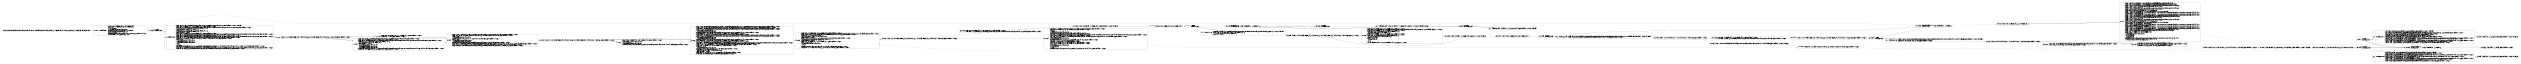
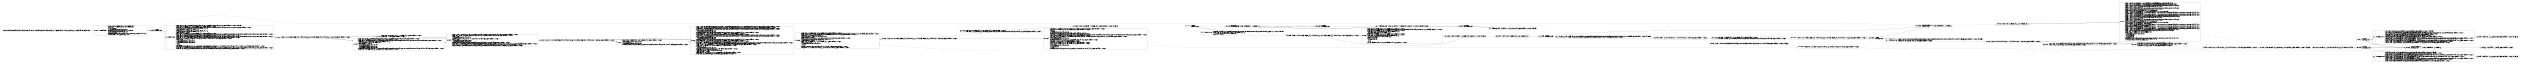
node "17: 0x00cd": removed
